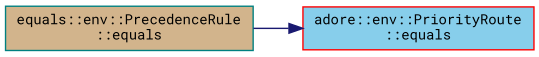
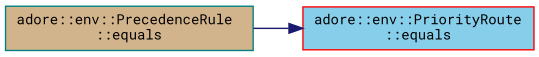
node "equals::env::PrecedenceRule ::equals": label "equals::env::PrecedenceRule ::equals" -> "adore::env::PrecedenceRule ::equals"
